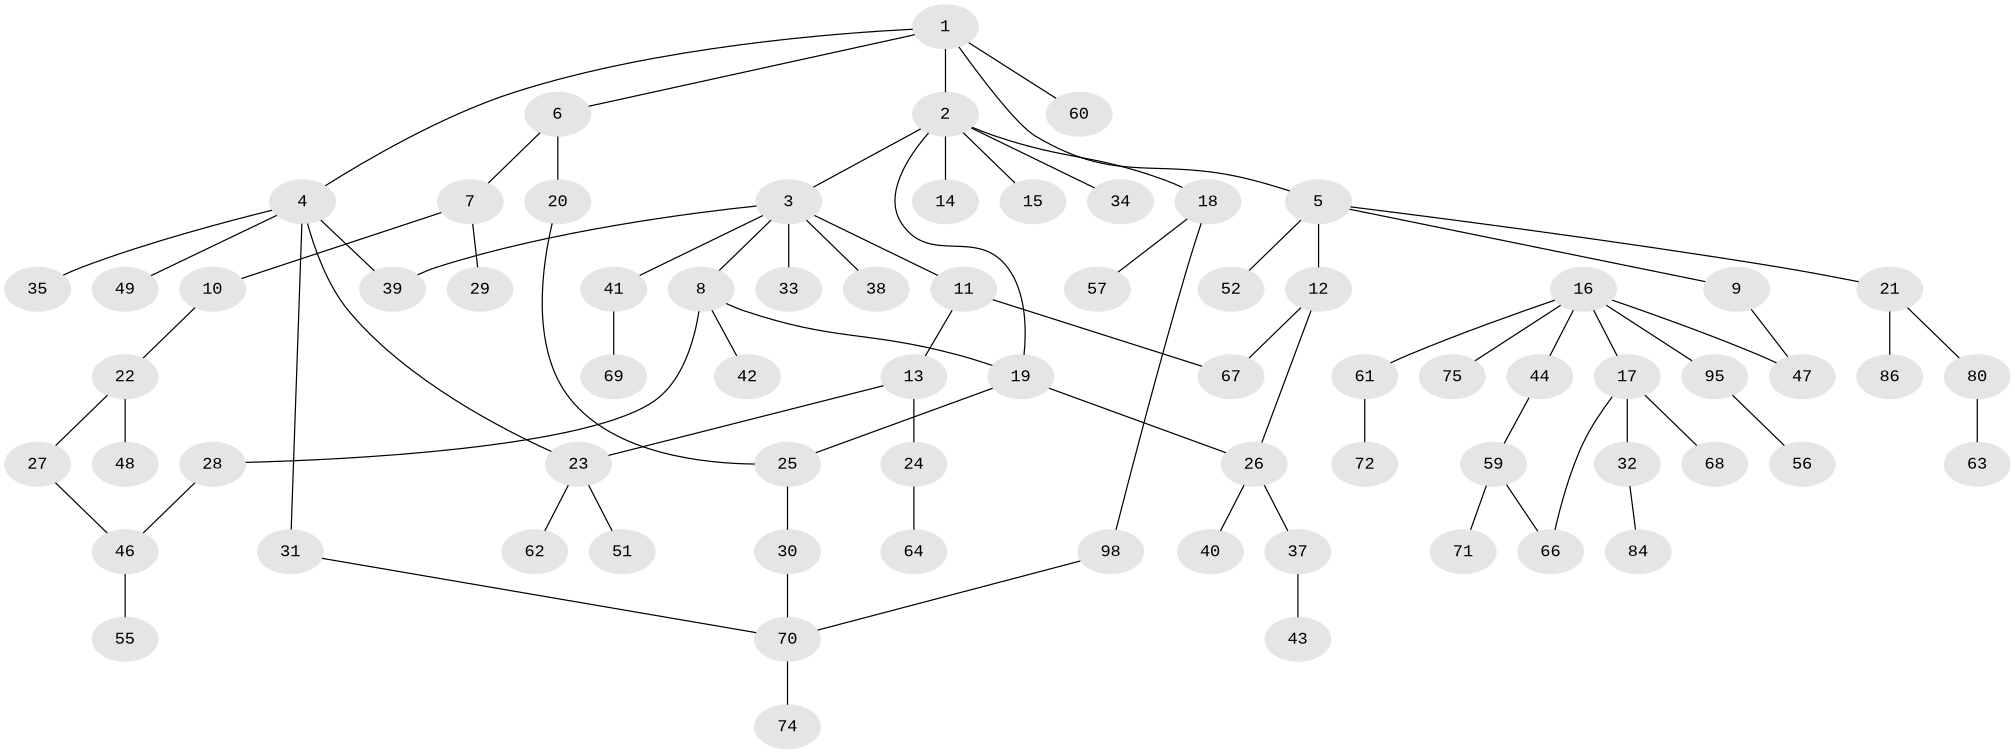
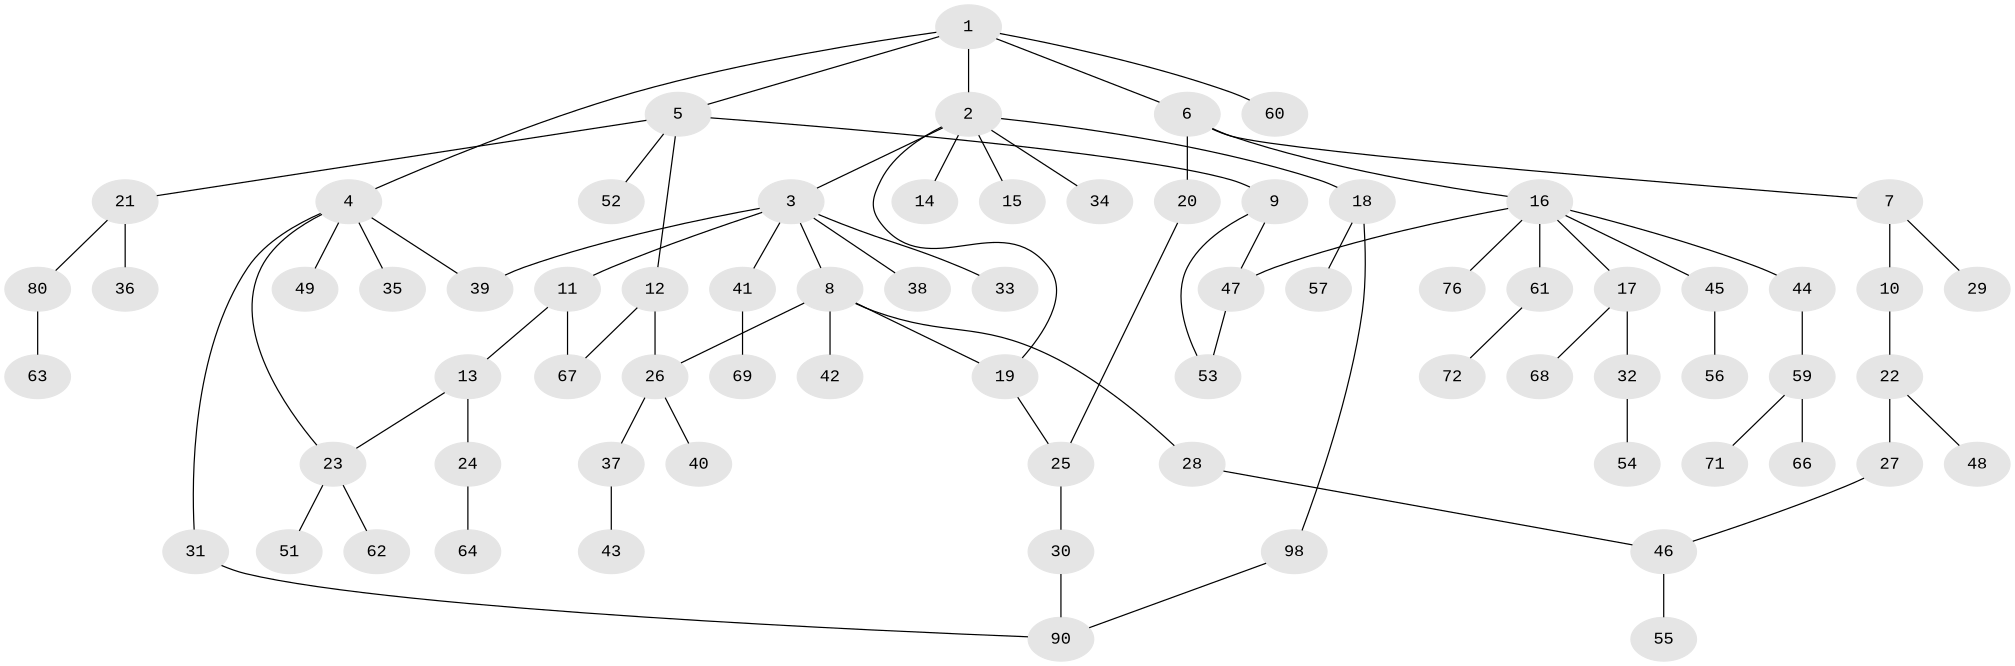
edge "6" -- "16": added
node "53": added
node "75": label "75" -> "76"
node "95": label "95" -> "45"
node "86": label "86" -> "36"
edge "19" -- "26": now "8" -- "26"
edge "17" -- "66": removed
node "84": label "84" -> "54"
node "70": label "70" -> "90"
node "74": removed
